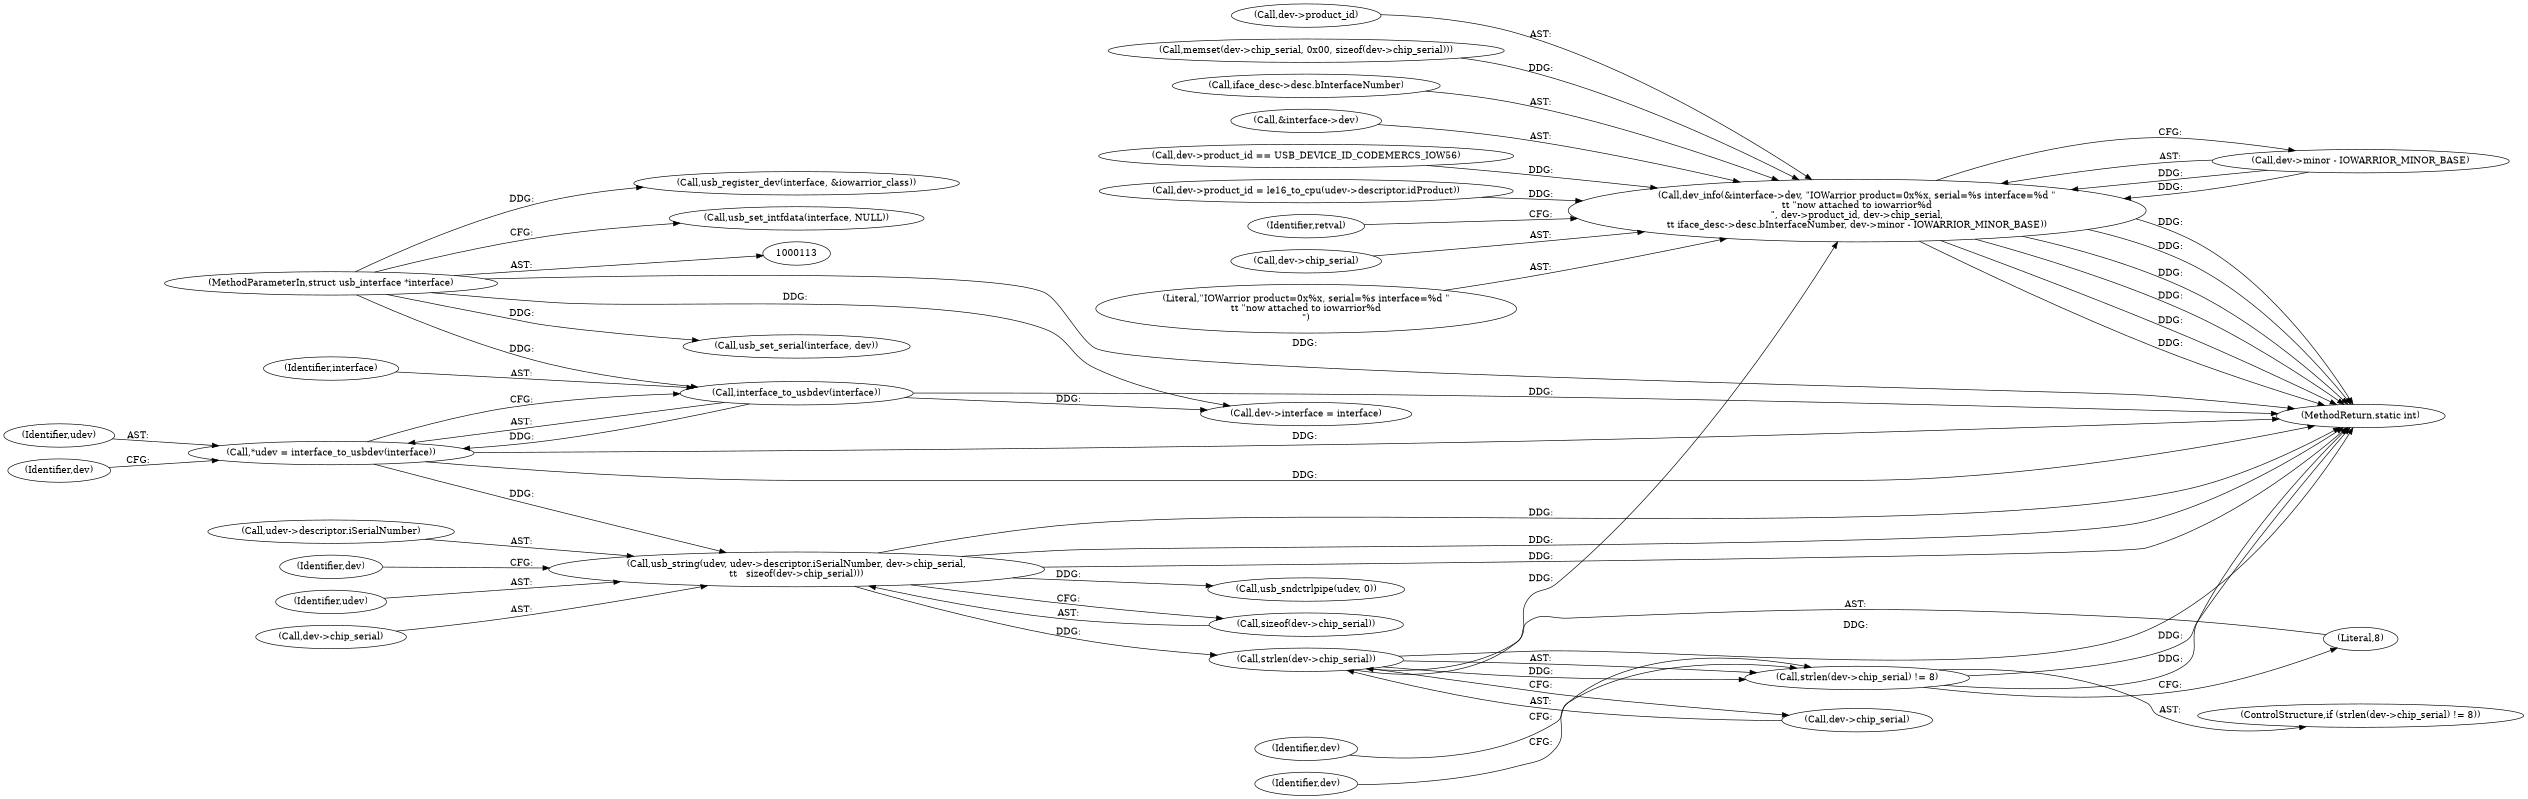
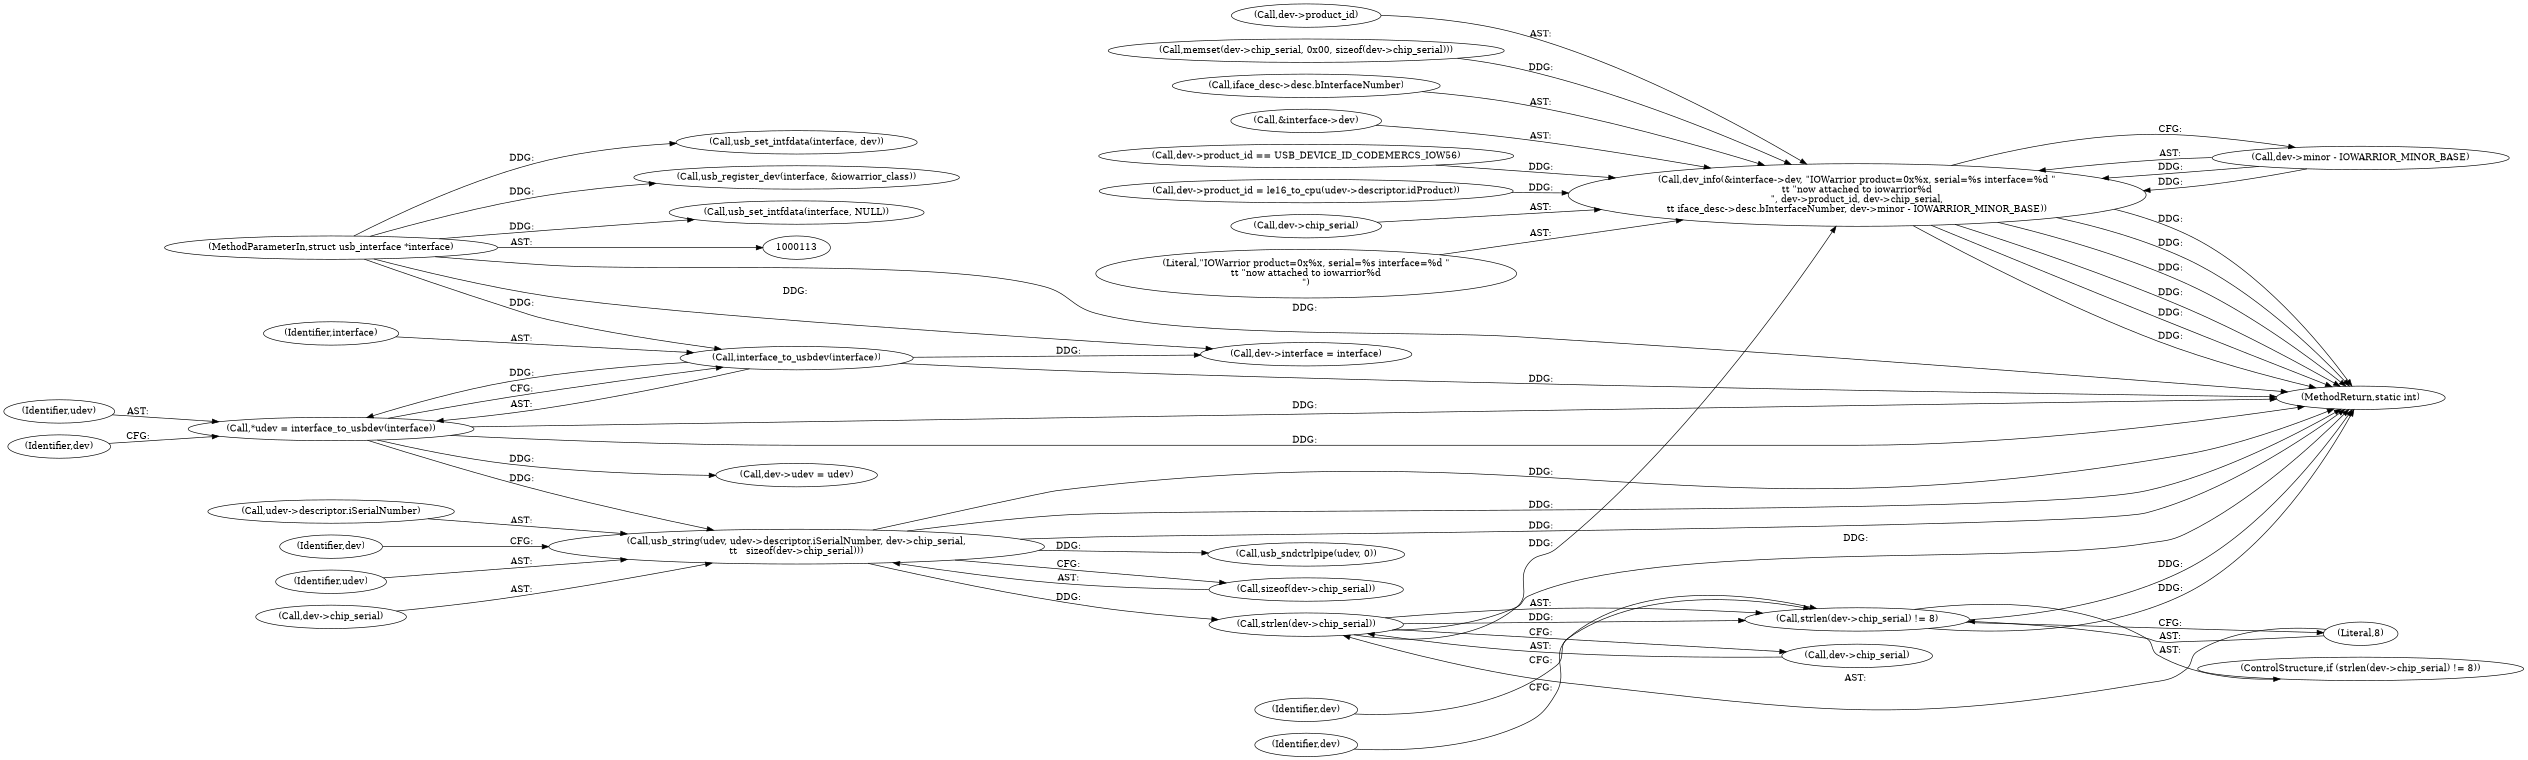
node "(Identifier,retval)": removed
edge "(MethodParameterIn,struct usb_interface *interface)" -> "(Call,usb_set_intfdata(interface, NULL))": label "CFG: " -> "DDG: "
node "(Call,usb_set_serial(interface, dev))": label "(Call,usb_set_serial(interface, dev))" -> "(Call,usb_set_intfdata(interface, dev))"
node "(Call,dev->udev = udev)": added
edge "(Literal,8)" -> "(Call,strlen(dev->chip_serial) != 8)": added, label "AST:"
